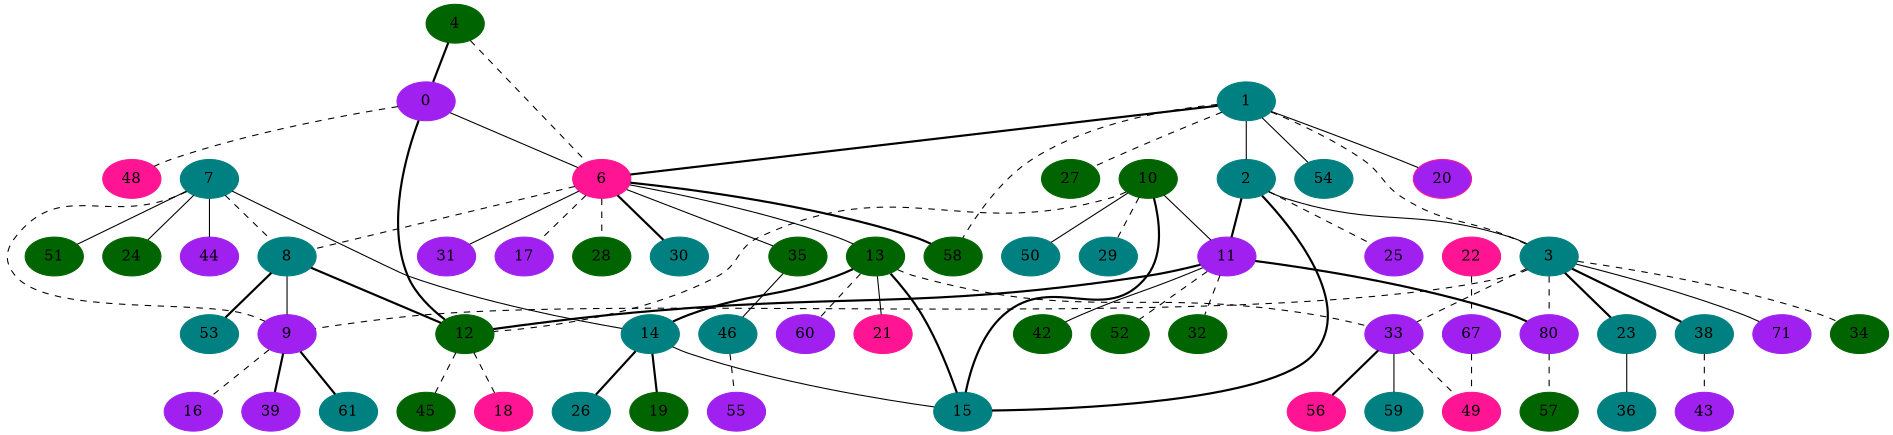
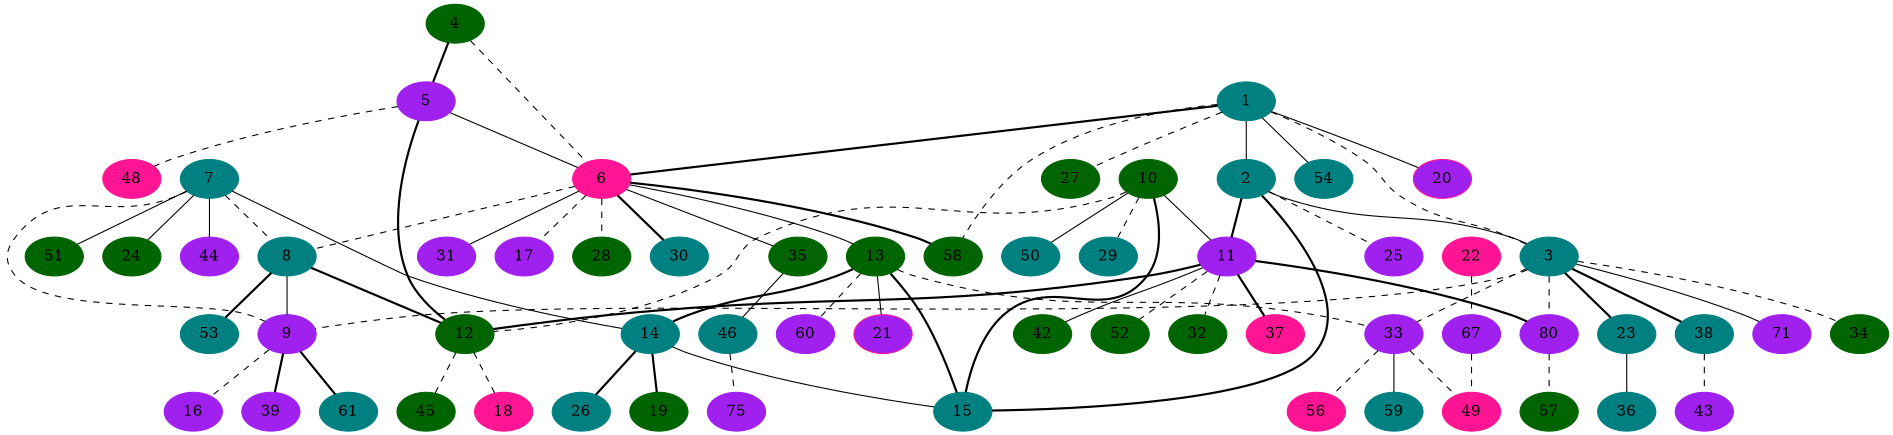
node "0": label "0" -> "5"
node "21": fillcolor deeppink -> purple
node "37": added
edge "33" -- "56": style bold -> dashed
node "55": label "55" -> "75"
